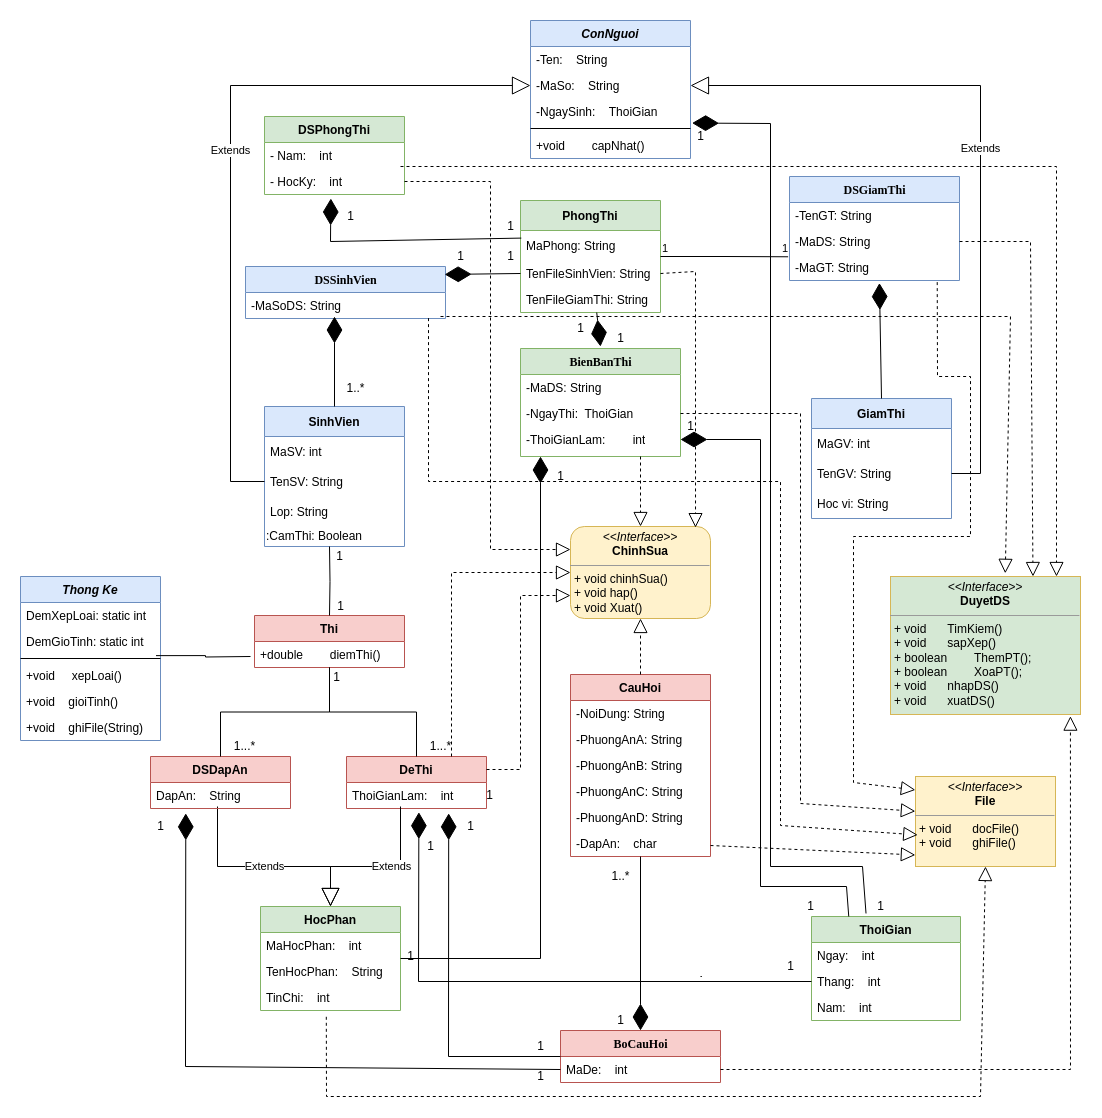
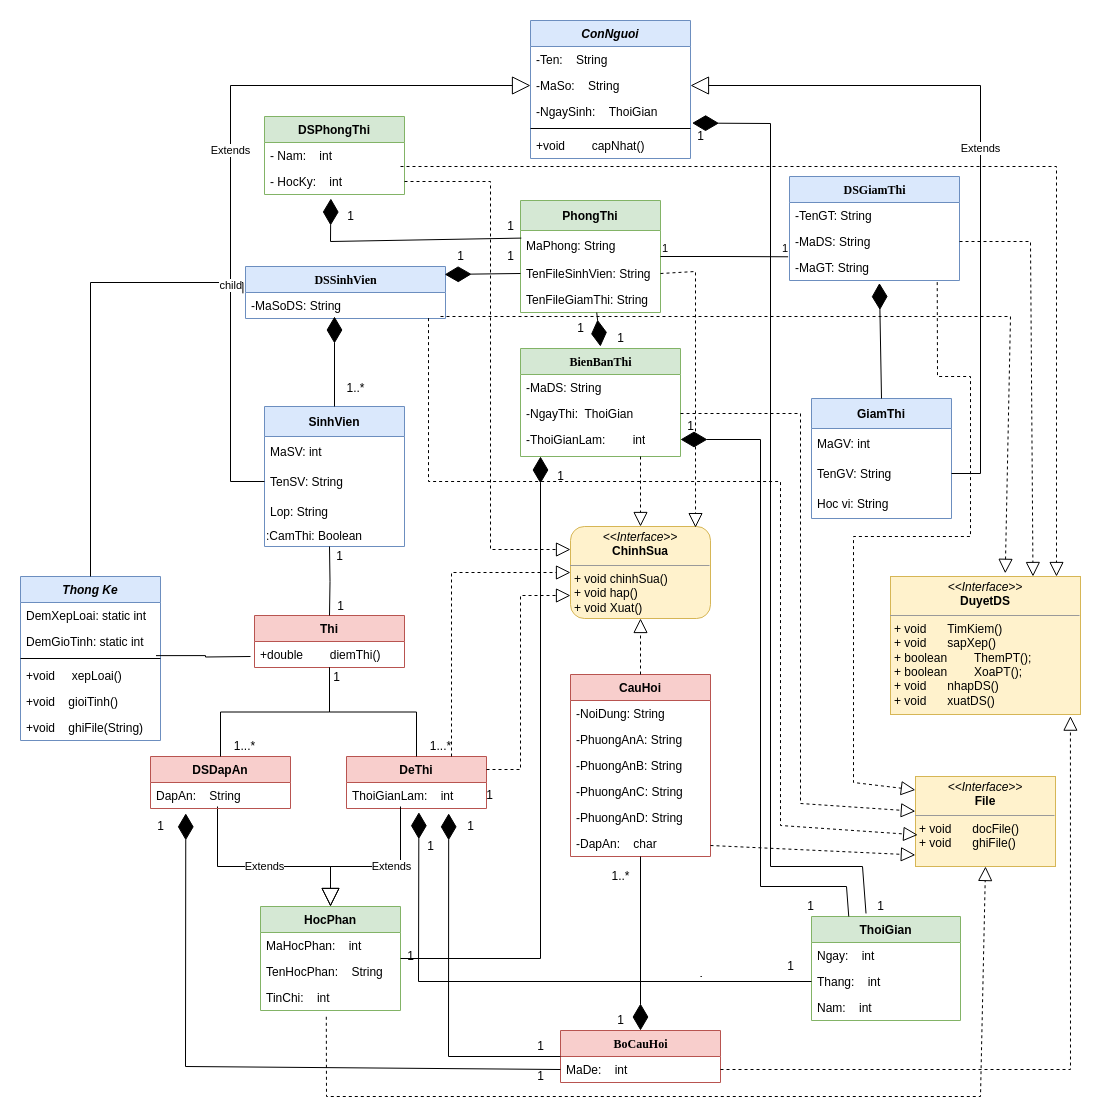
edge "-MaSoDS: String" -- "Thong Ke": added, label "child"
node "<<Interface>> DuyetDS + void TimKiem() + void sapXep() + boolean ThemPT(); + boolean XoaPT(); + void nhapDS() + void xuatDS()": fillcolor #d5e8d4 -> #fff2cc
